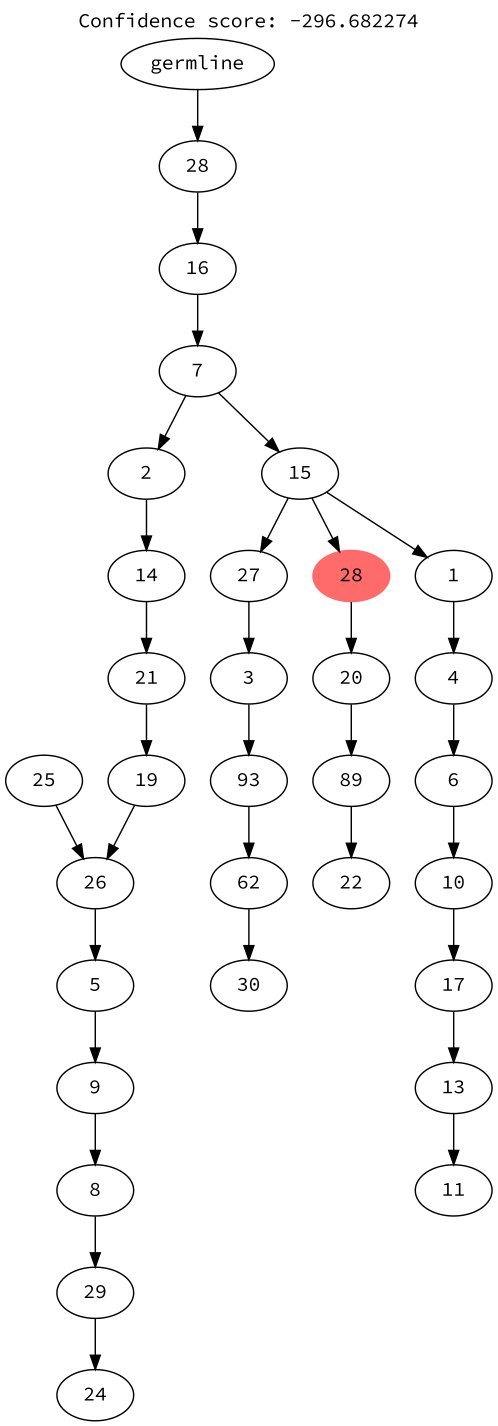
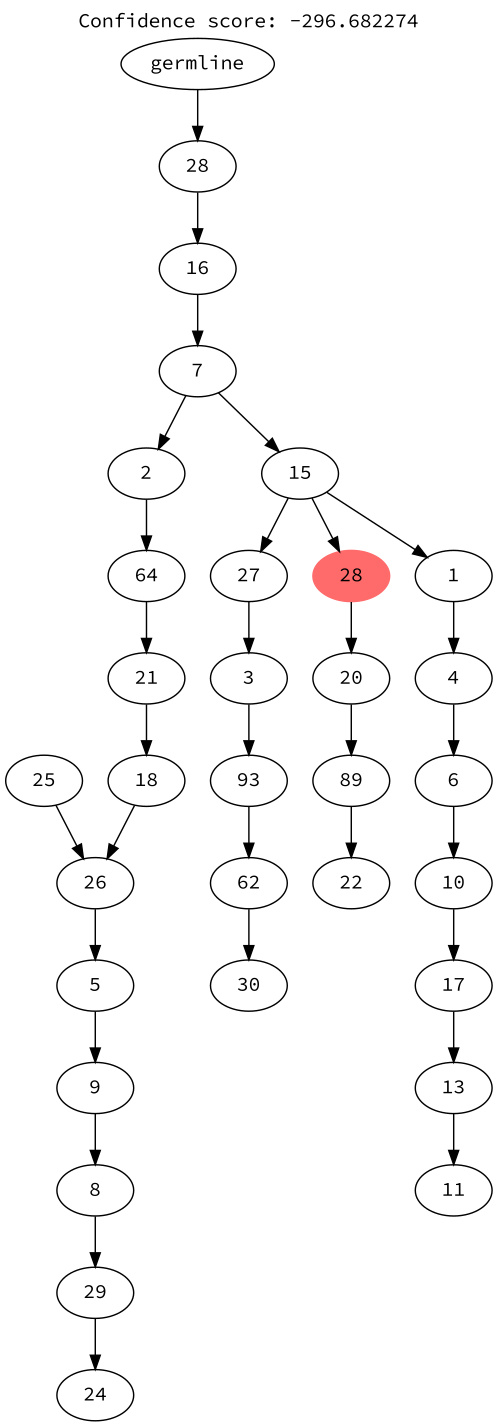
node "14": label "14" -> "64"
node "19": label "19" -> "18"
